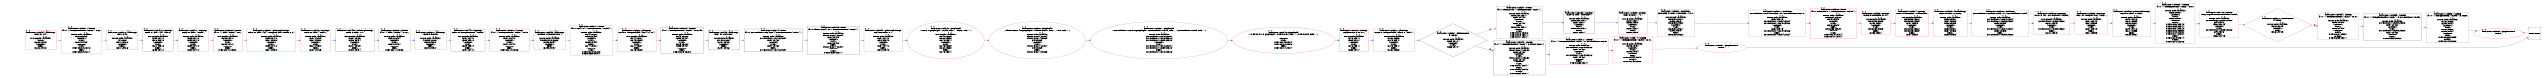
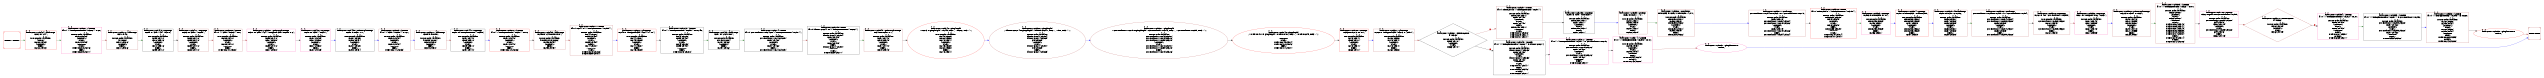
edge "EXIT - EXIT" -> "astar_28877_29830 - gimple_return return ;": reversed
node "ENTRY - ENTRY": added
